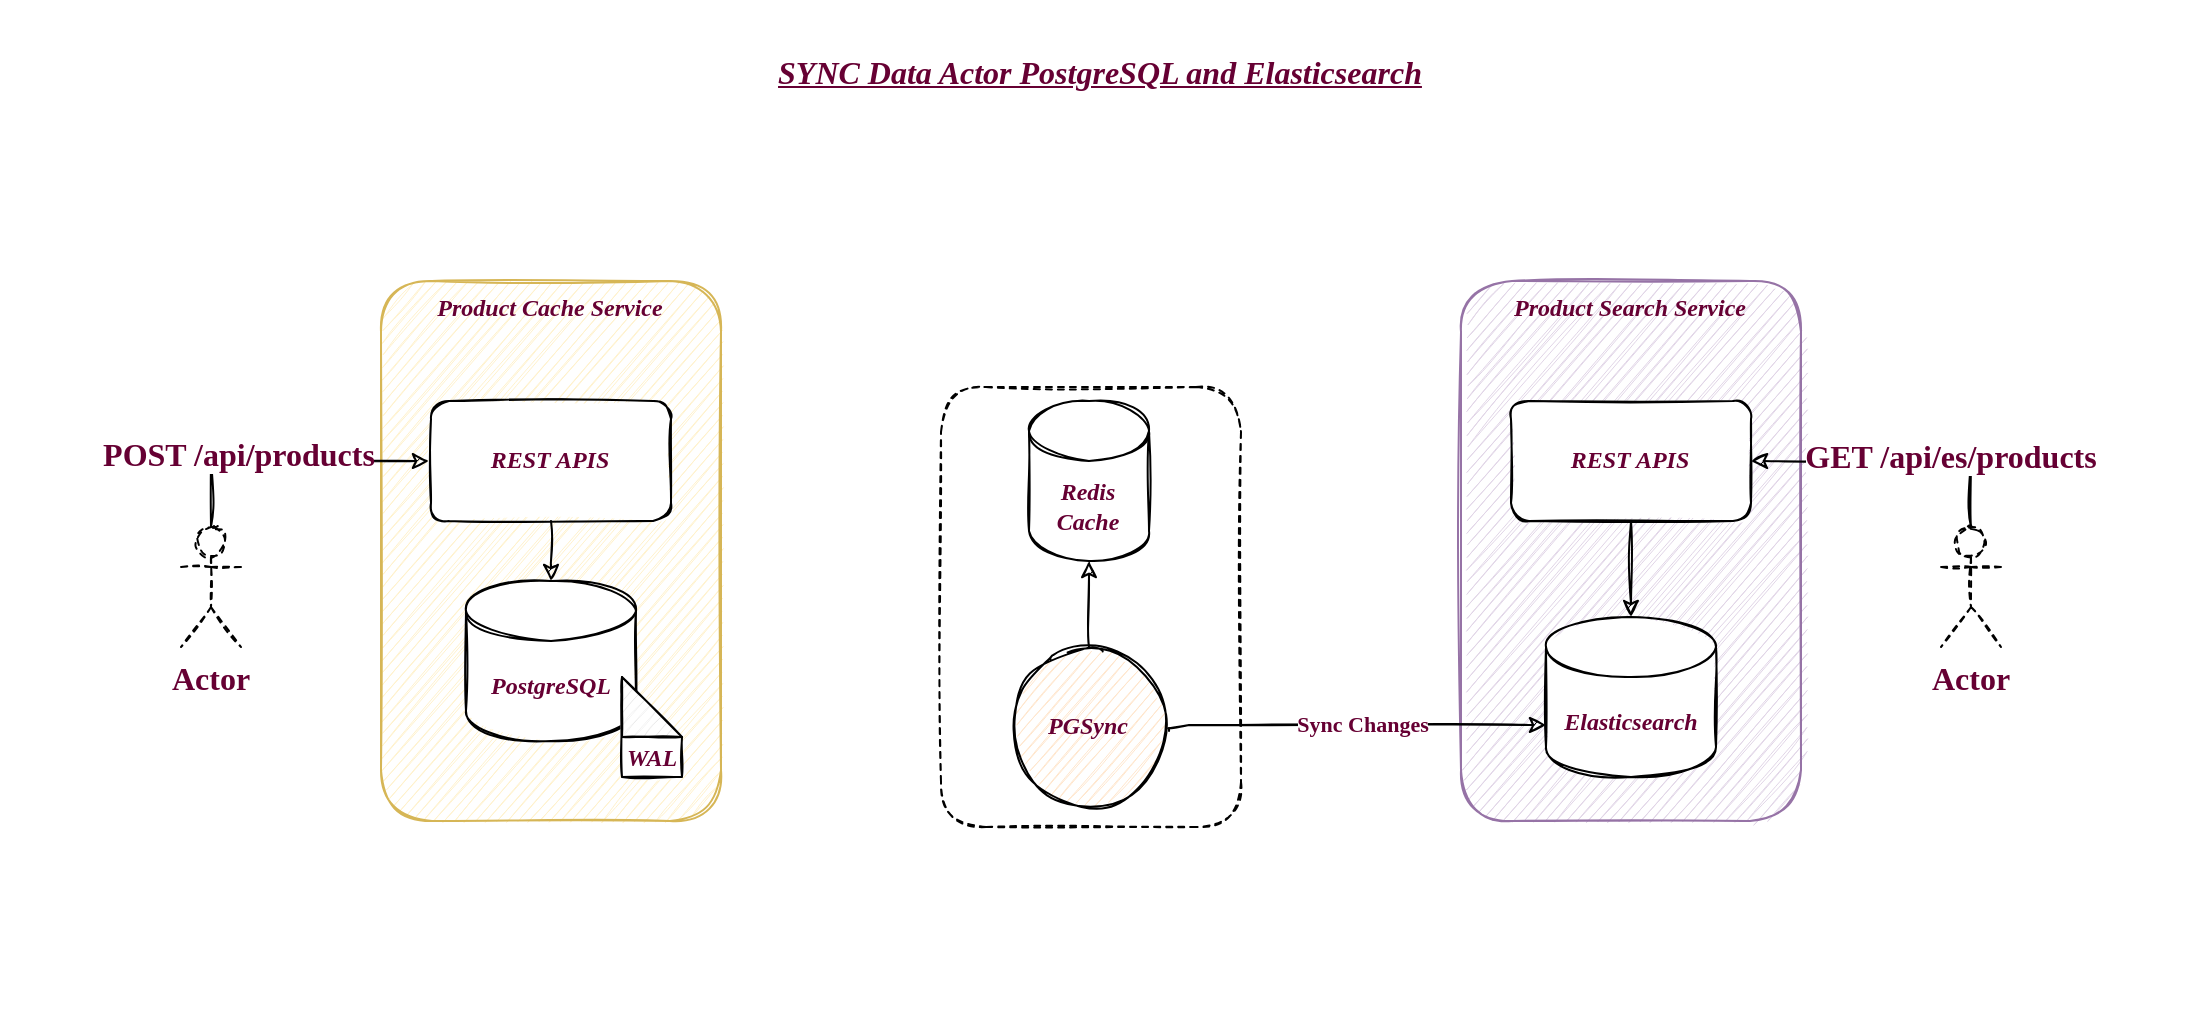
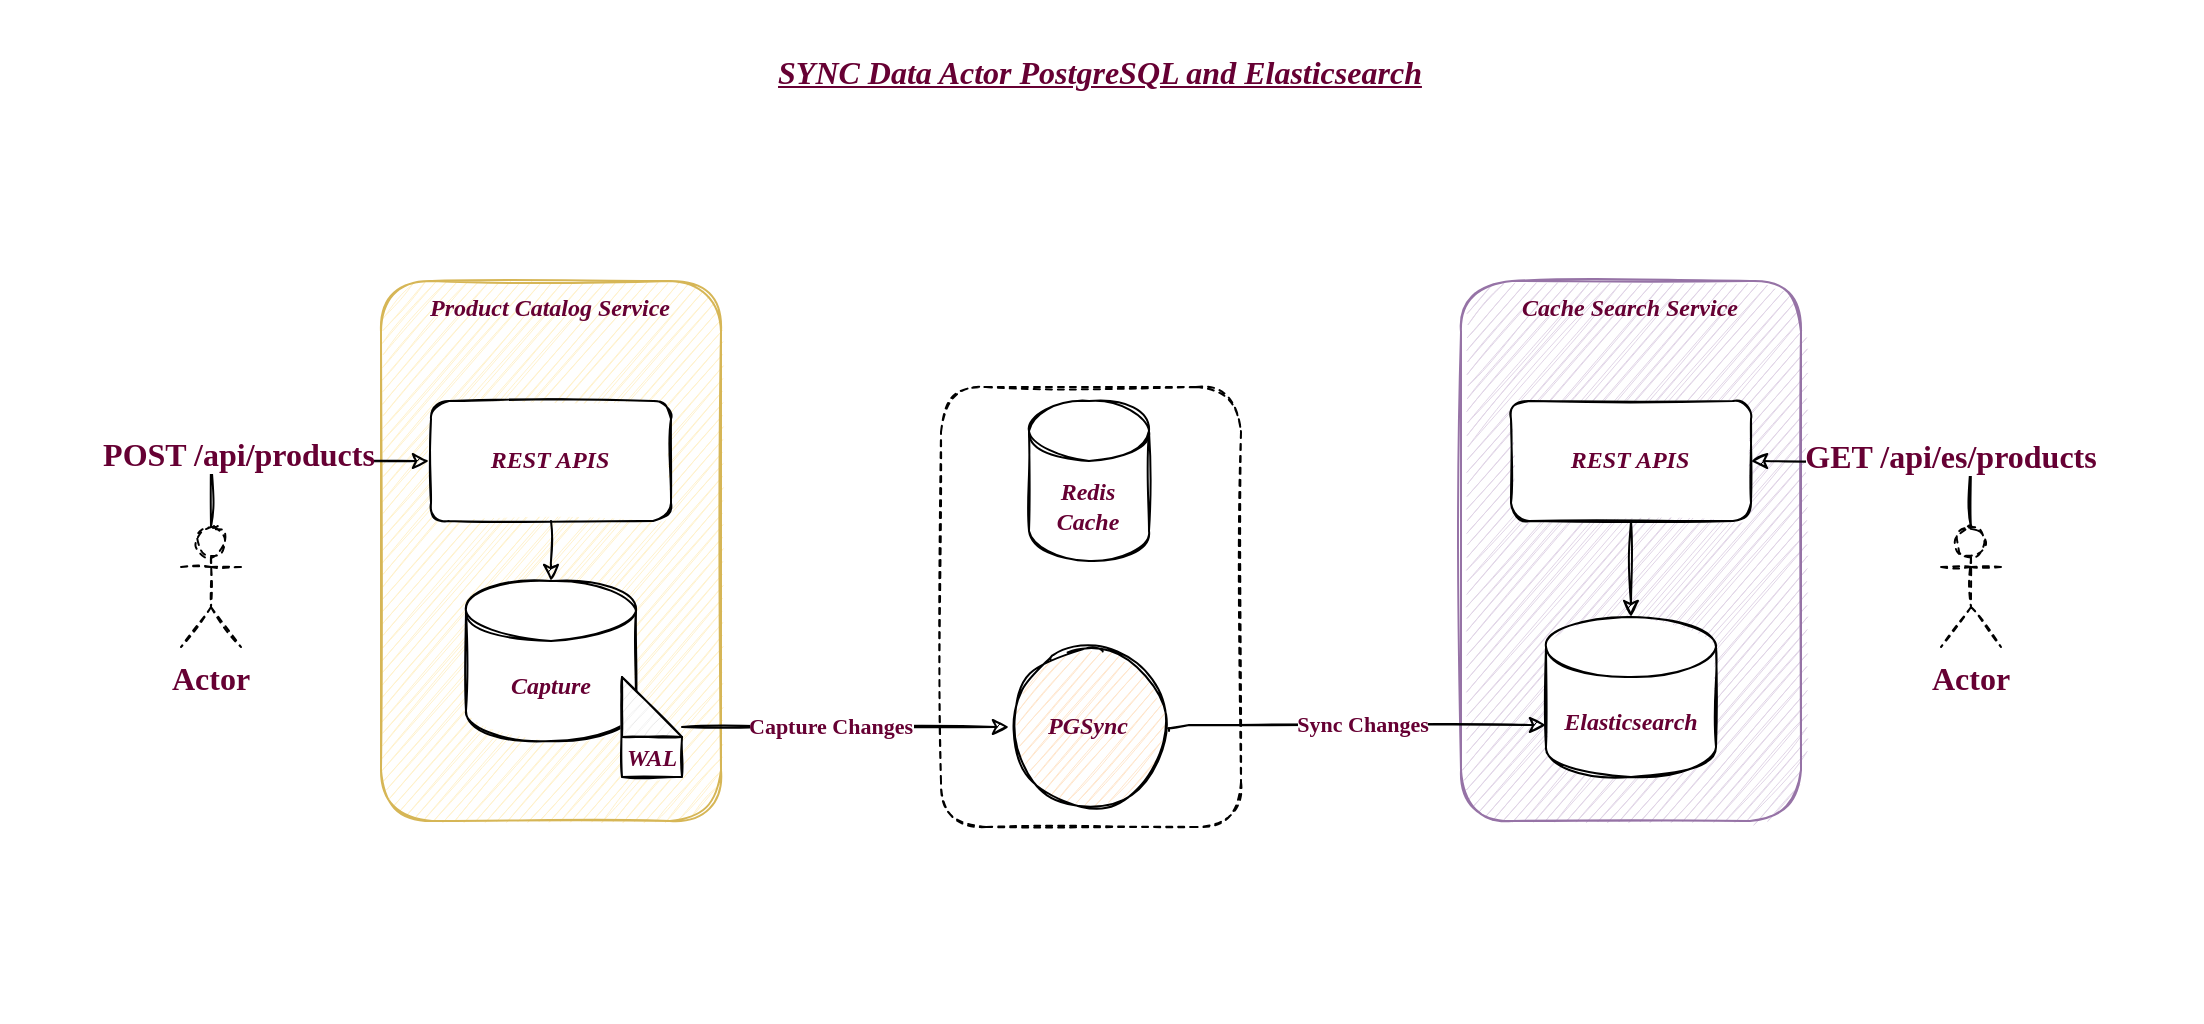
node "Product Cache Service": label "Product Cache Service" -> "Product Catalog Service"
node "Product Search Service": label "Product Search Service" -> "Cache Search Service"
edge "PGSync" -> "Redis Cache": removed
node "PostgreSQL": label "PostgreSQL" -> "Capture"
edge "WAL" -> "PGSync": added, label "Capture Changes"
